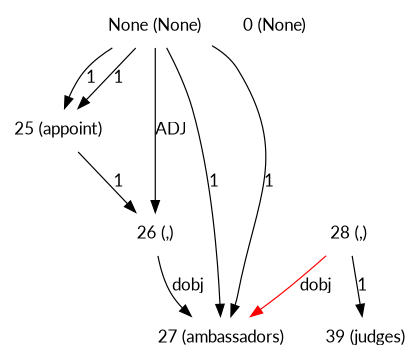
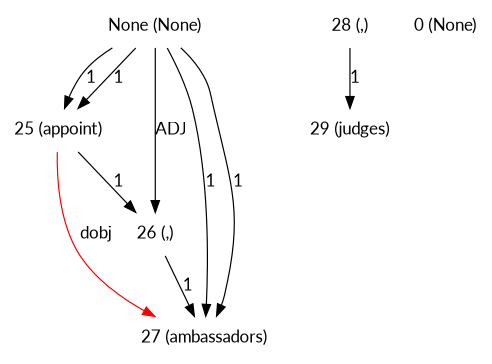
edge "28 (,)" -> "27 (ambassadors)": now "25 (appoint)" -> "27 (ambassadors)"
edge "26 (,)" -> "27 (ambassadors)": label "dobj" -> "1"
node "39 (judges)": label "39 (judges)" -> "29 (judges)"
